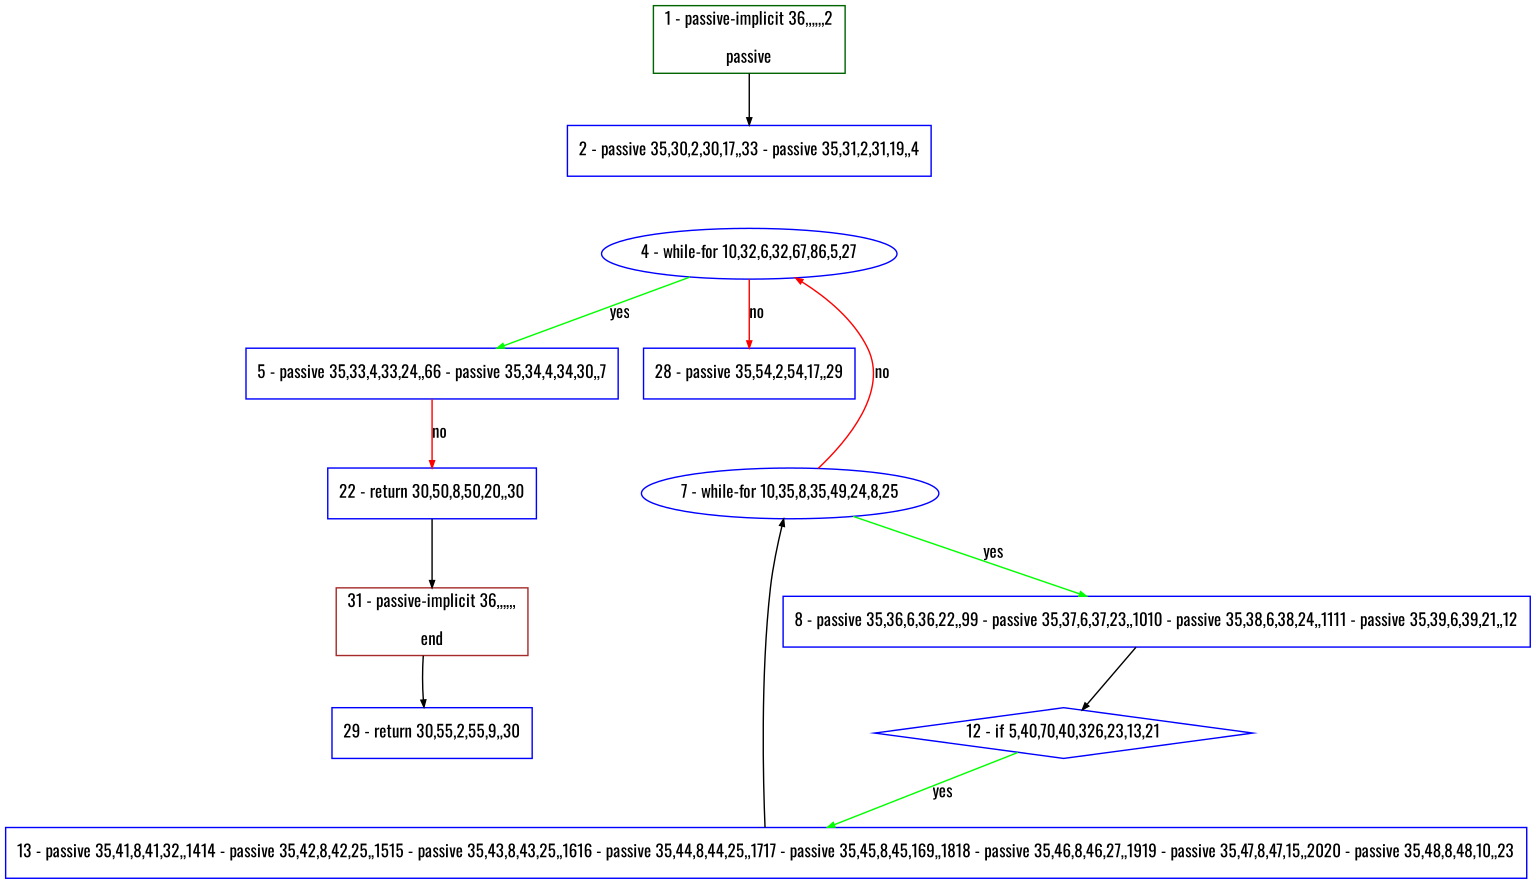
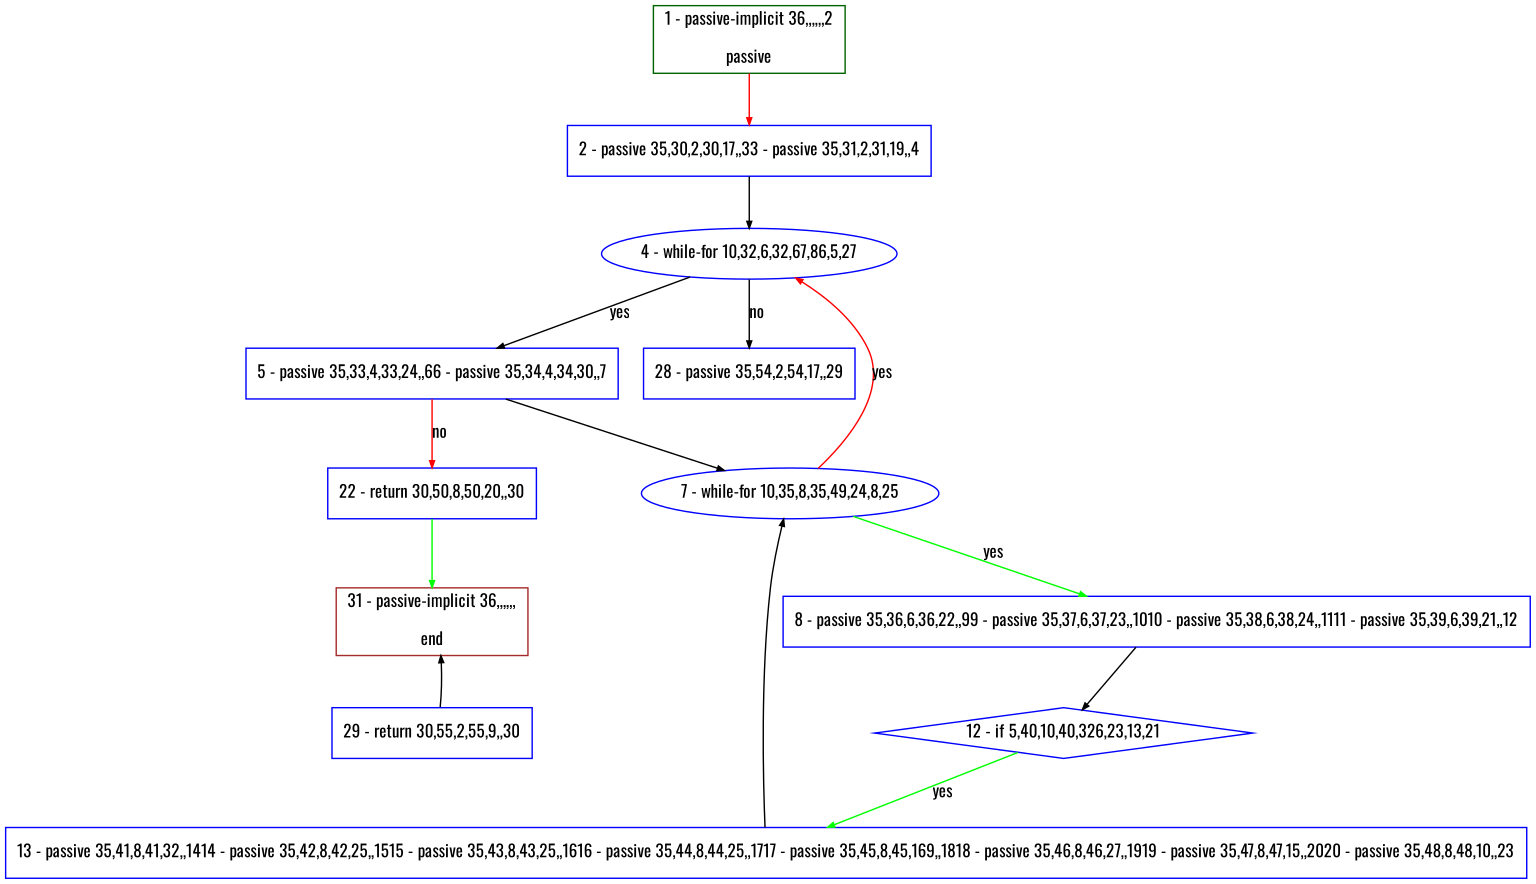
edge "1 - passive-implicit 36,,,,,,2 passive" -> "2 - passive 35,30,2,30,17,,33 - passive 35,31,2,31,19,,4": color #000000 -> #ff0000
edge "2 - passive 35,30,2,30,17,,33 - passive 35,31,2,31,19,,4" -> "4 - while-for 10,32,6,32,67,86,5,27": added
edge "4 - while-for 10,32,6,32,67,86,5,27" -> "28 - passive 35,54,2,54,17,,29": color #ff0000 -> #000000
edge "4 - while-for 10,32,6,32,67,86,5,27" -> "5 - passive 35,33,4,33,24,,66 - passive 35,34,4,34,30,,7": color #00ff00 -> #000000
edge "7 - while-for 10,35,8,35,49,24,8,25" -> "4 - while-for 10,32,6,32,67,86,5,27": label "no" -> "yes"
edge "5 - passive 35,33,4,33,24,,66 - passive 35,34,4,34,30,,7" -> "7 - while-for 10,35,8,35,49,24,8,25": added
edge "22 - return 30,50,8,50,20,,30" -> "31 - passive-implicit 36,,,,,, end": color #000000 -> #00ff00
edge "31 - passive-implicit 36,,,,,, end" -> "29 - return 30,55,2,55,9,,30": reversed
node "12 - if 5,40,70,40,326,23,13,21": label "12 - if 5,40,70,40,326,23,13,21" -> "12 - if 5,40,10,40,326,23,13,21"
